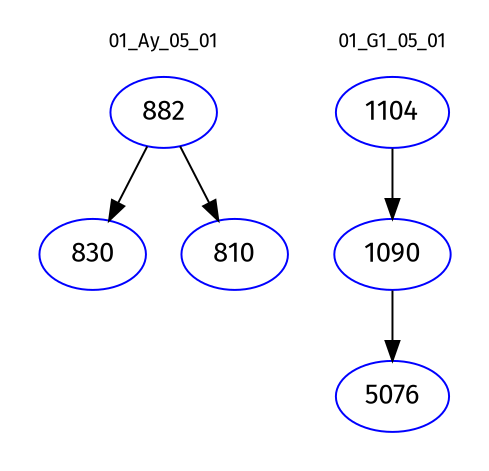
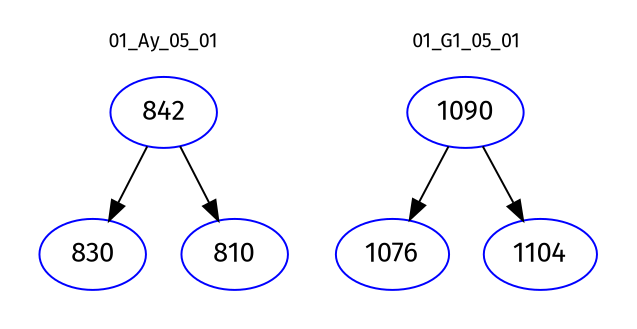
node "882": label "882" -> "842"
edge "1104" -> "1090": reversed
node "5076": label "5076" -> "1076"
